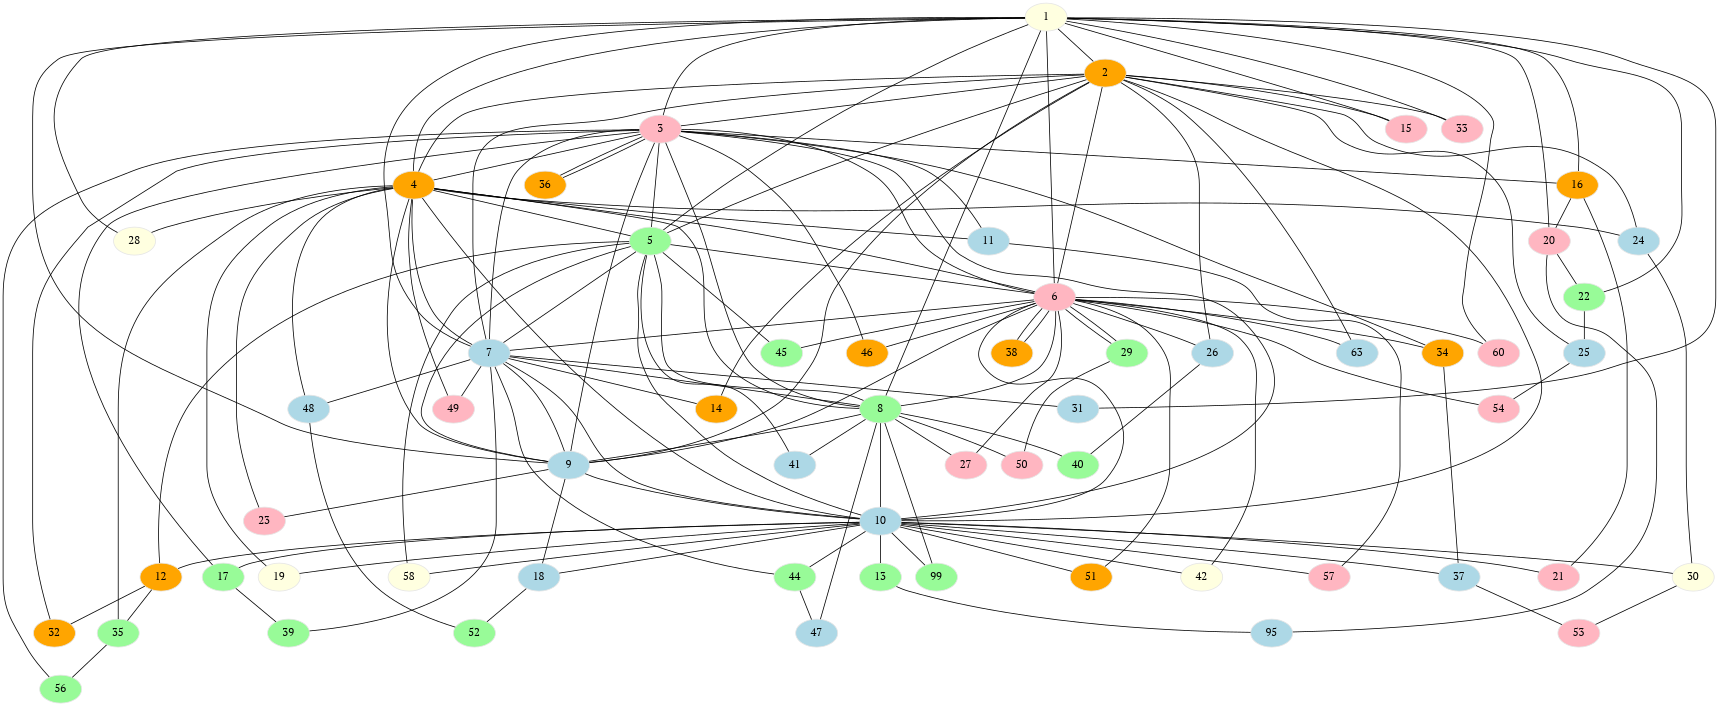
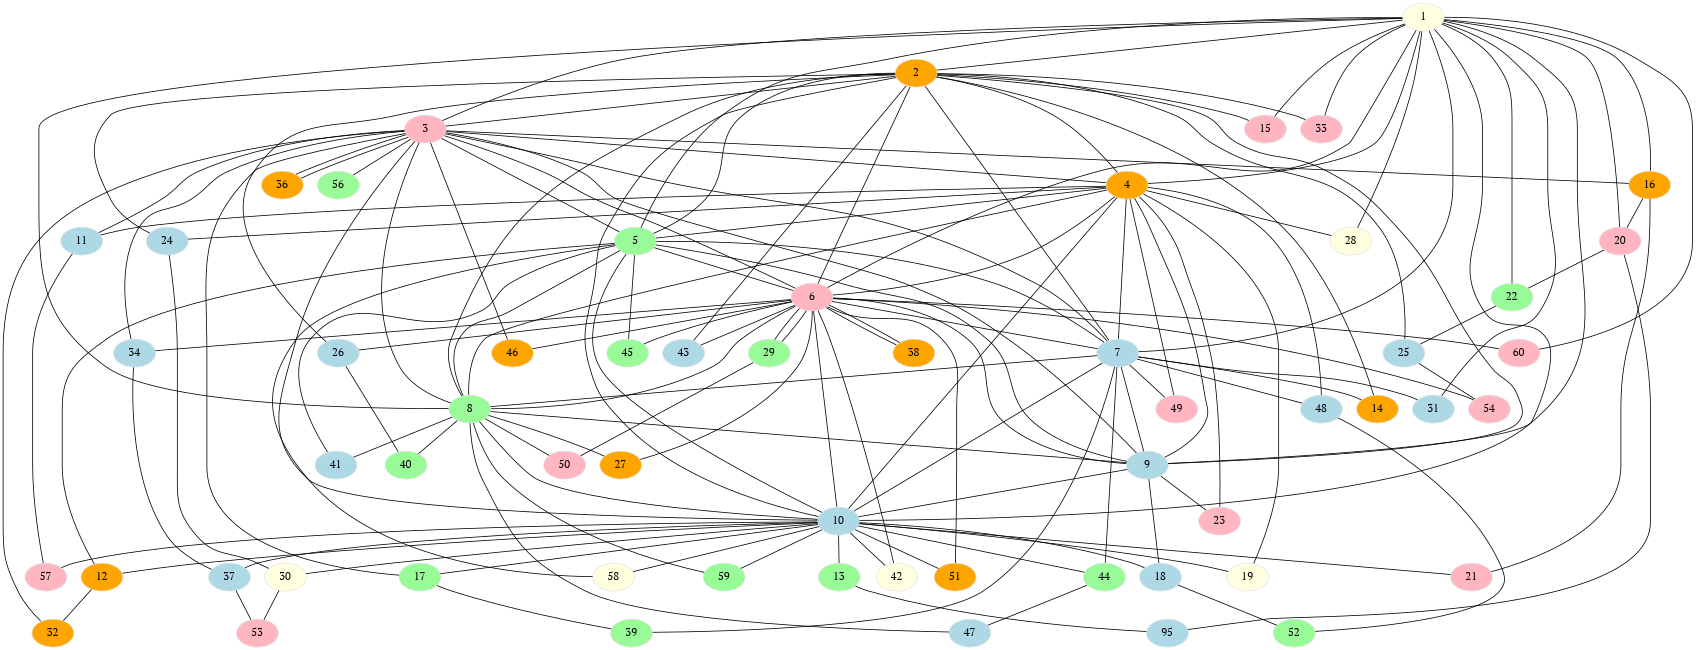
edge "2" -- "8": added
node "63": label "63" -> "43"
node "34": fillcolor orange -> lightblue
node "27": fillcolor lightpink -> orange
edge "1" -- "10": added
node "99": label "99" -> "59"
node "35": removed
